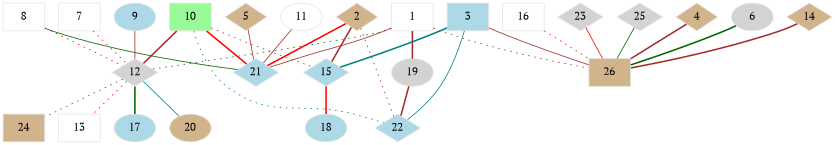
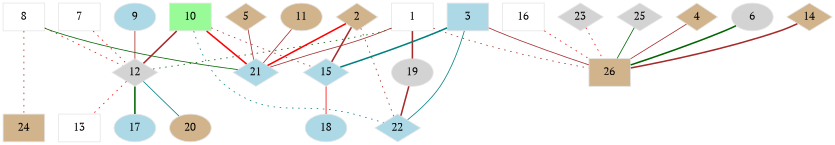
node "11": fillcolor white -> tan
edge "4" -- "26": style bold -> solid
edge "23" -- "26": style solid -> dotted
edge "12" -- "24": now "8" -- "24"
edge "15" -- "18": style bold -> solid
